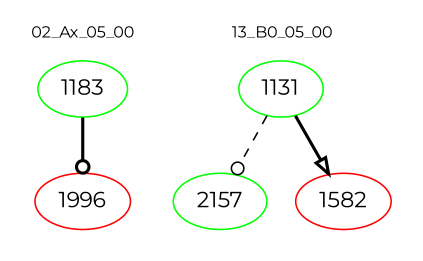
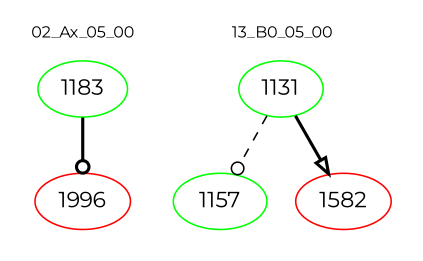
node "2157": label "2157" -> "1157"
